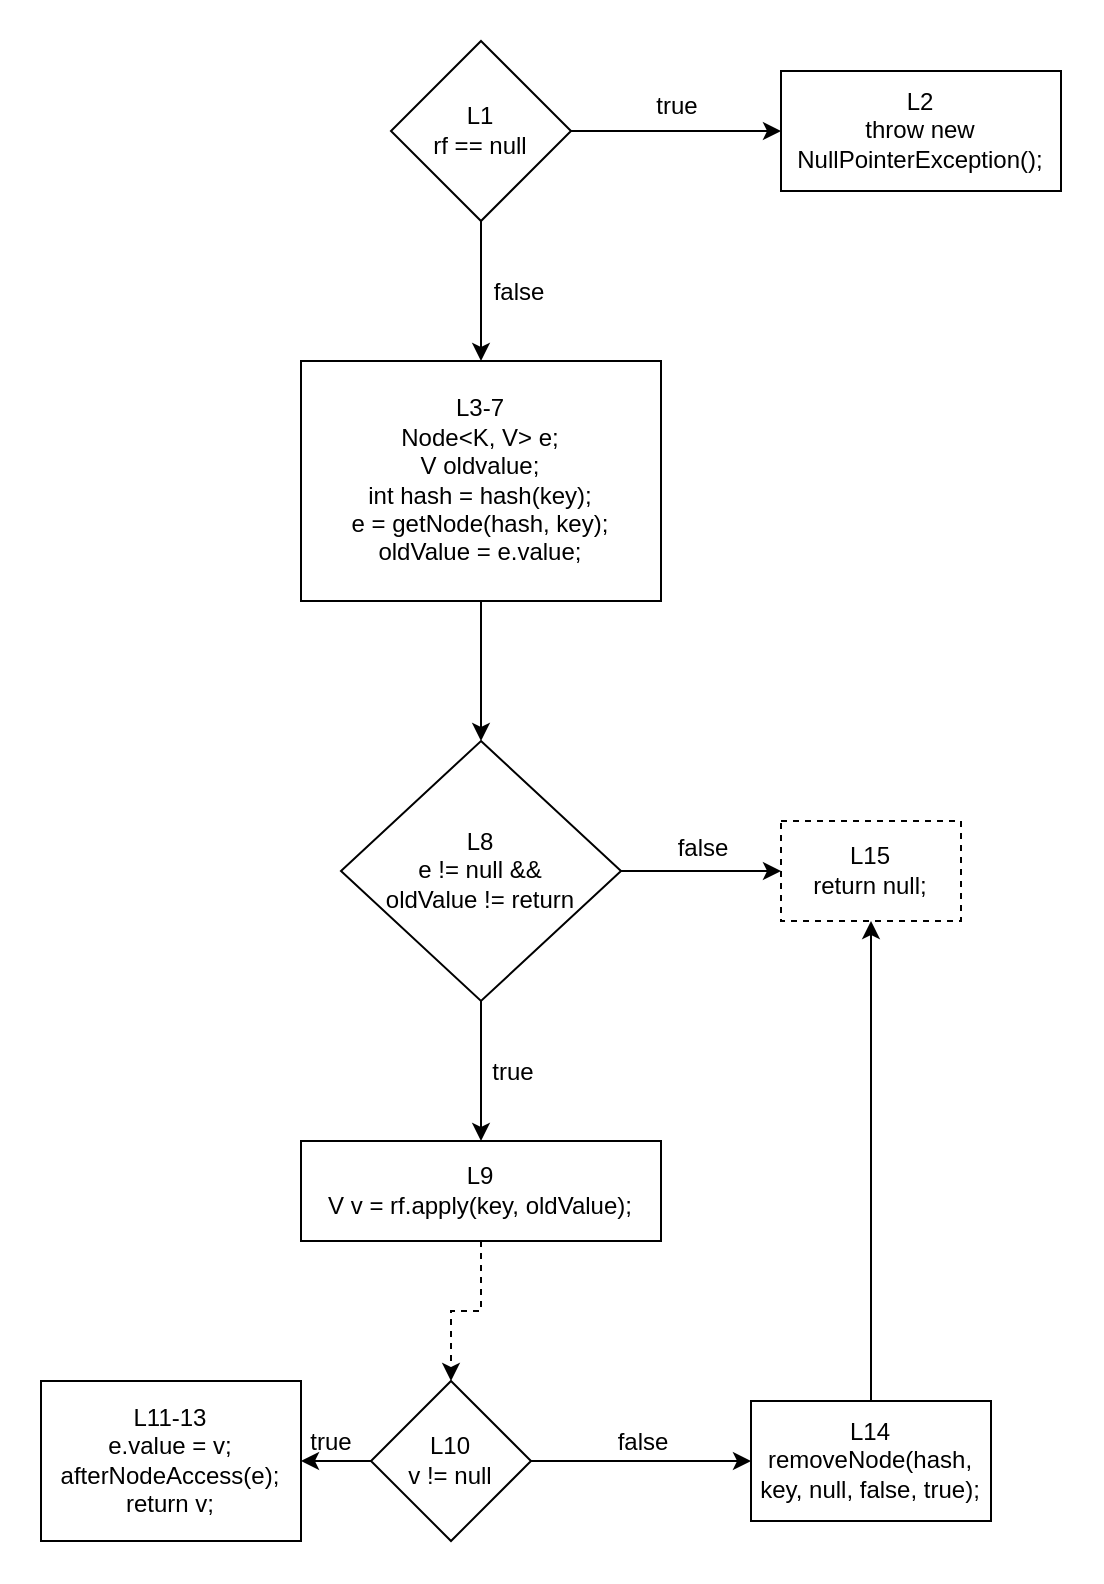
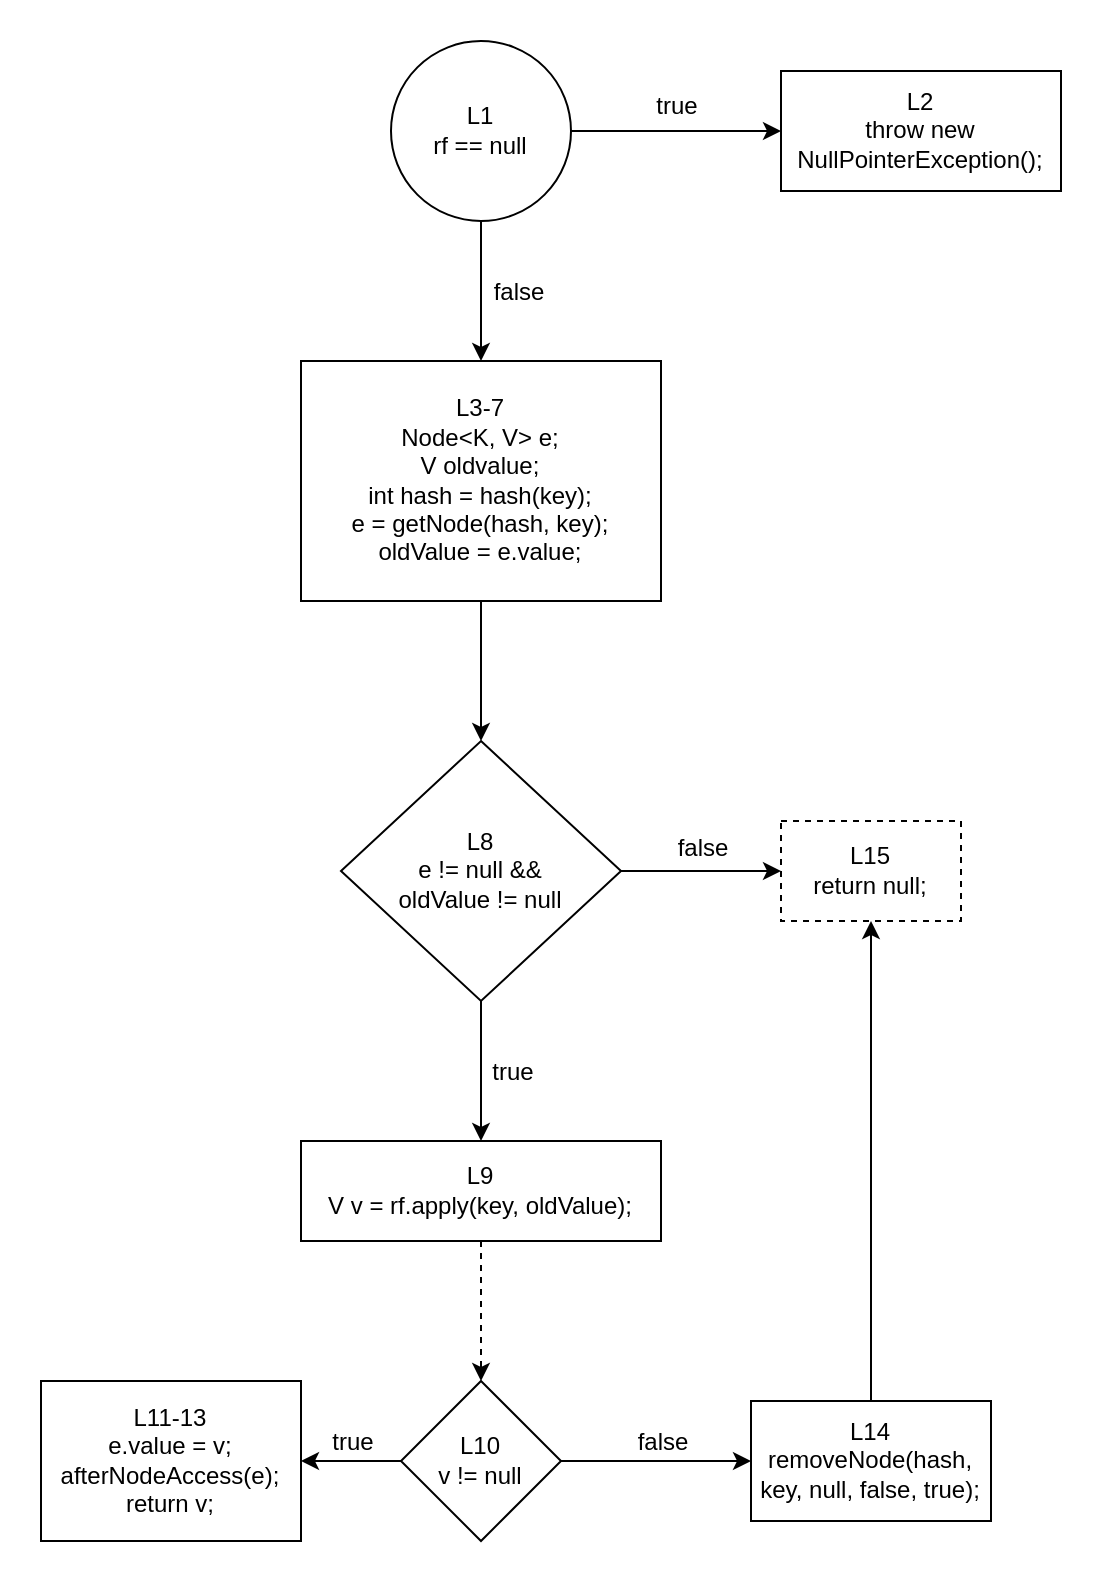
node "L1 rf == null": shape diamond -> ellipse
node "L8 e != null && oldValue != return": label "L8 e != null && oldValue != return" -> "L8 e != null && oldValue != null"
node "L10 v != null": moved (451, 1461) -> (481, 1461)
